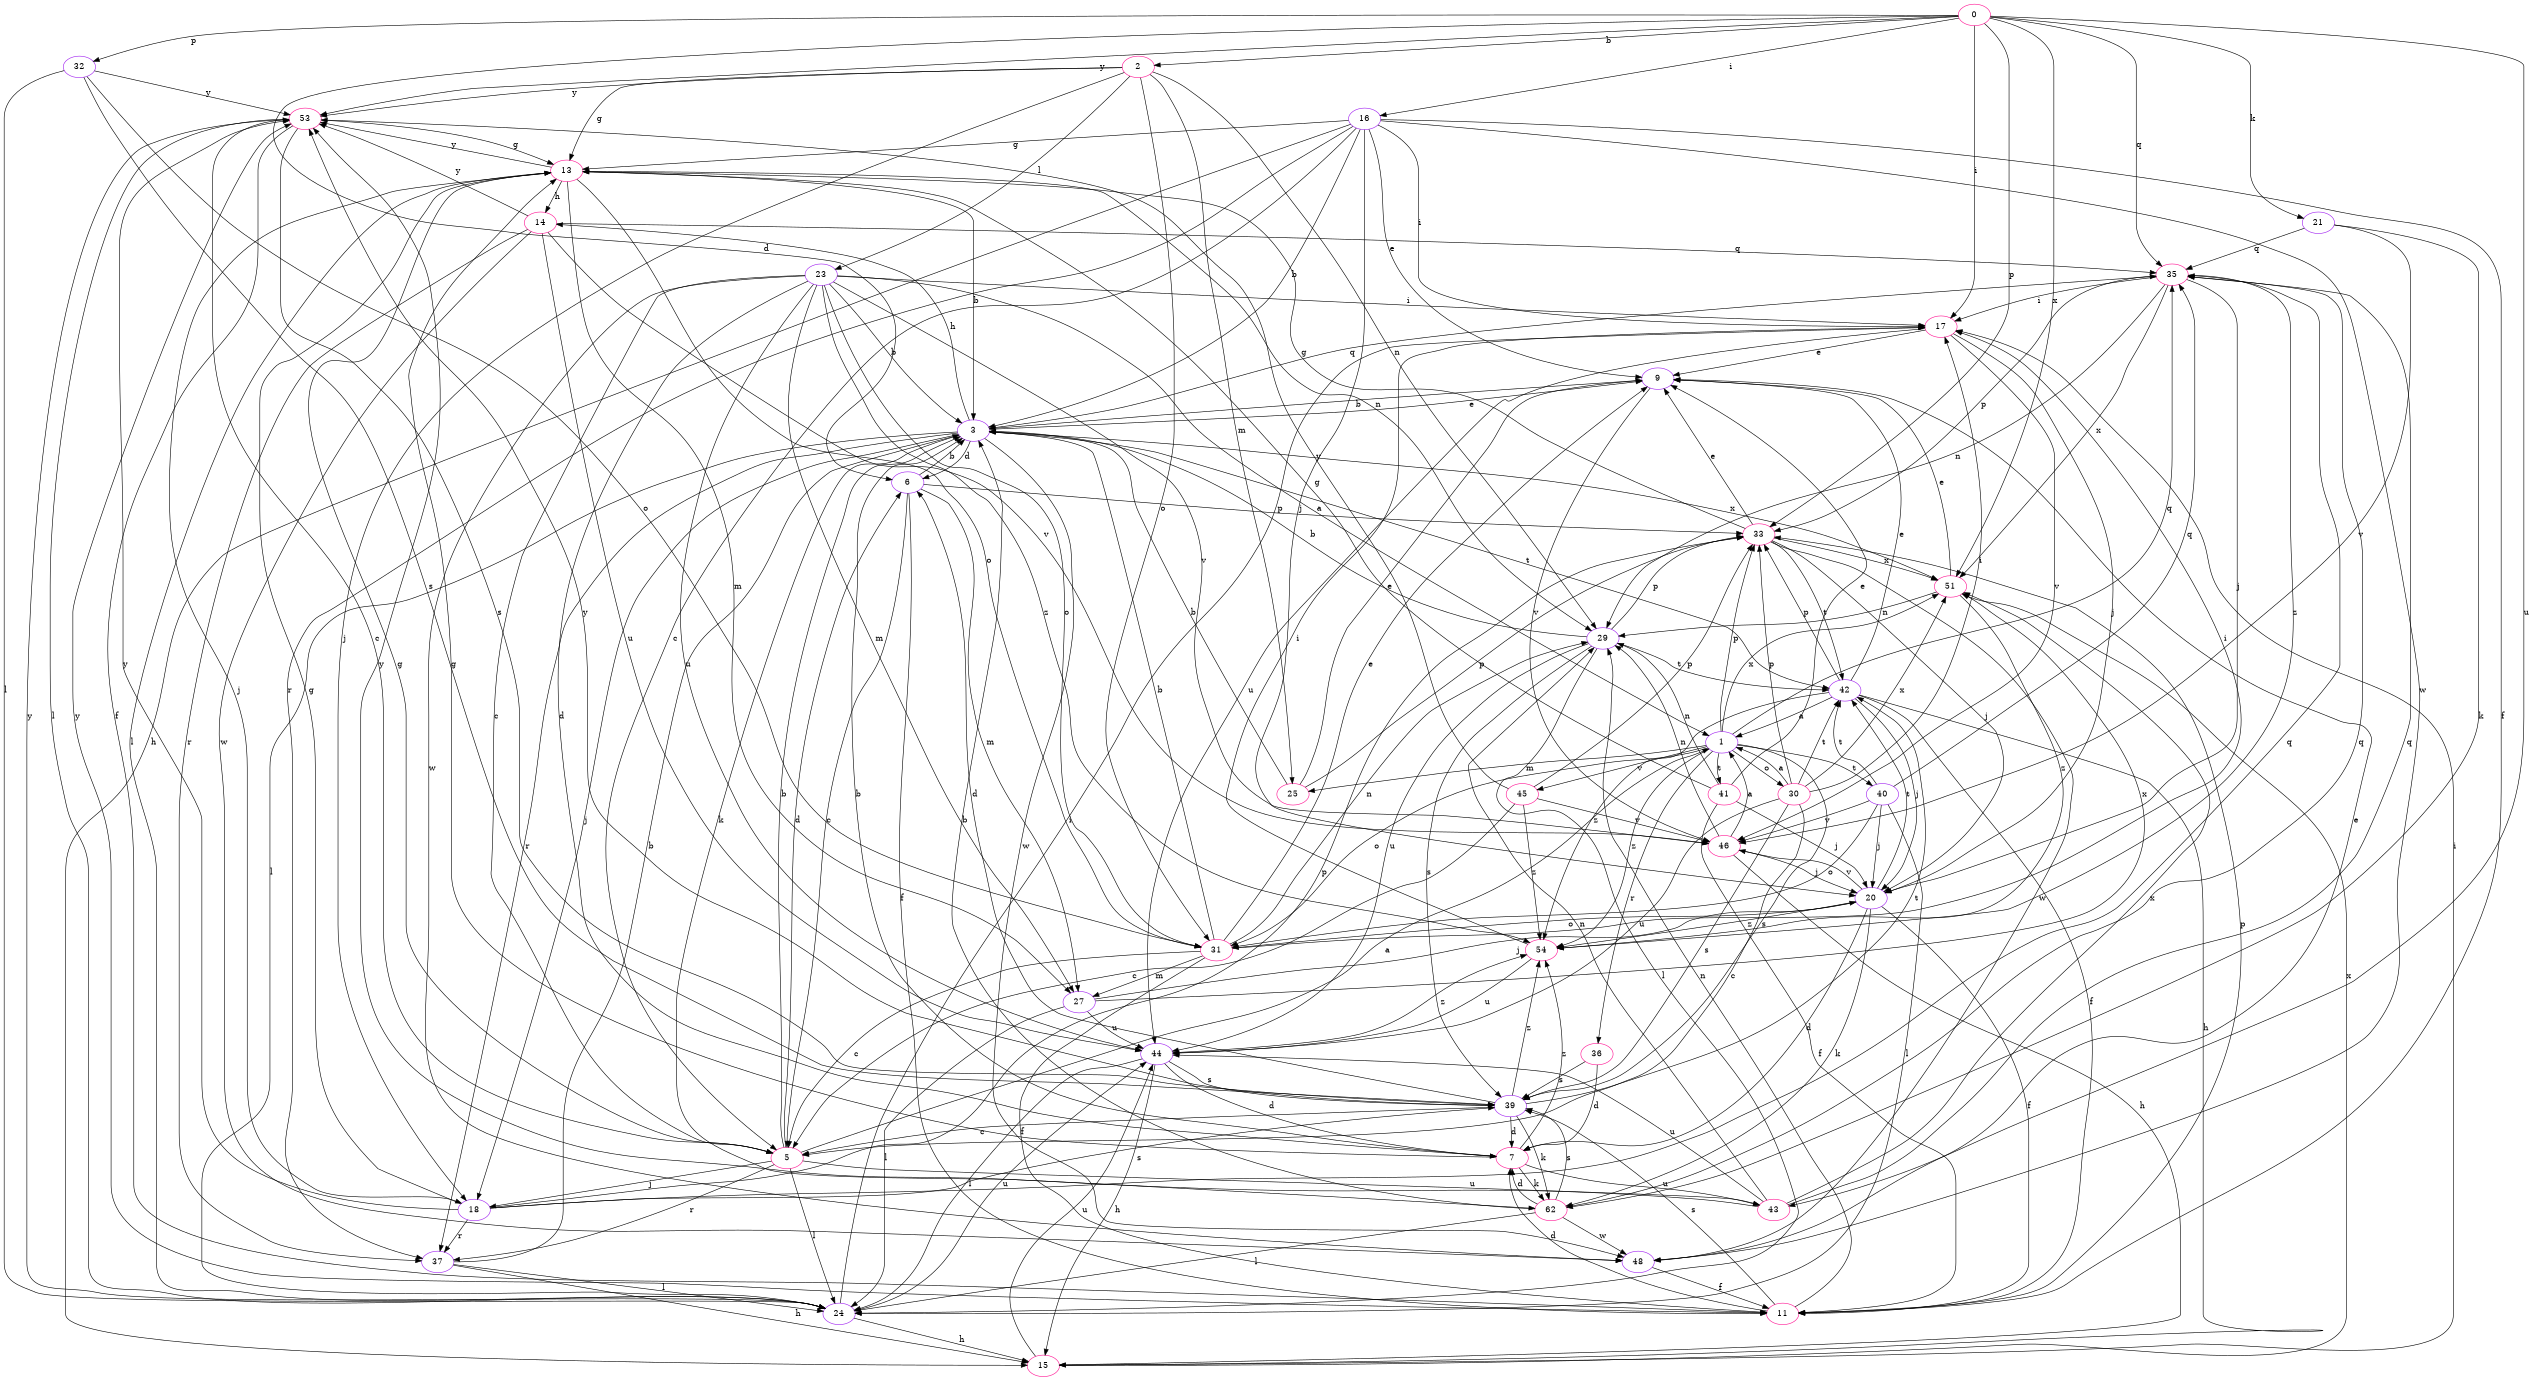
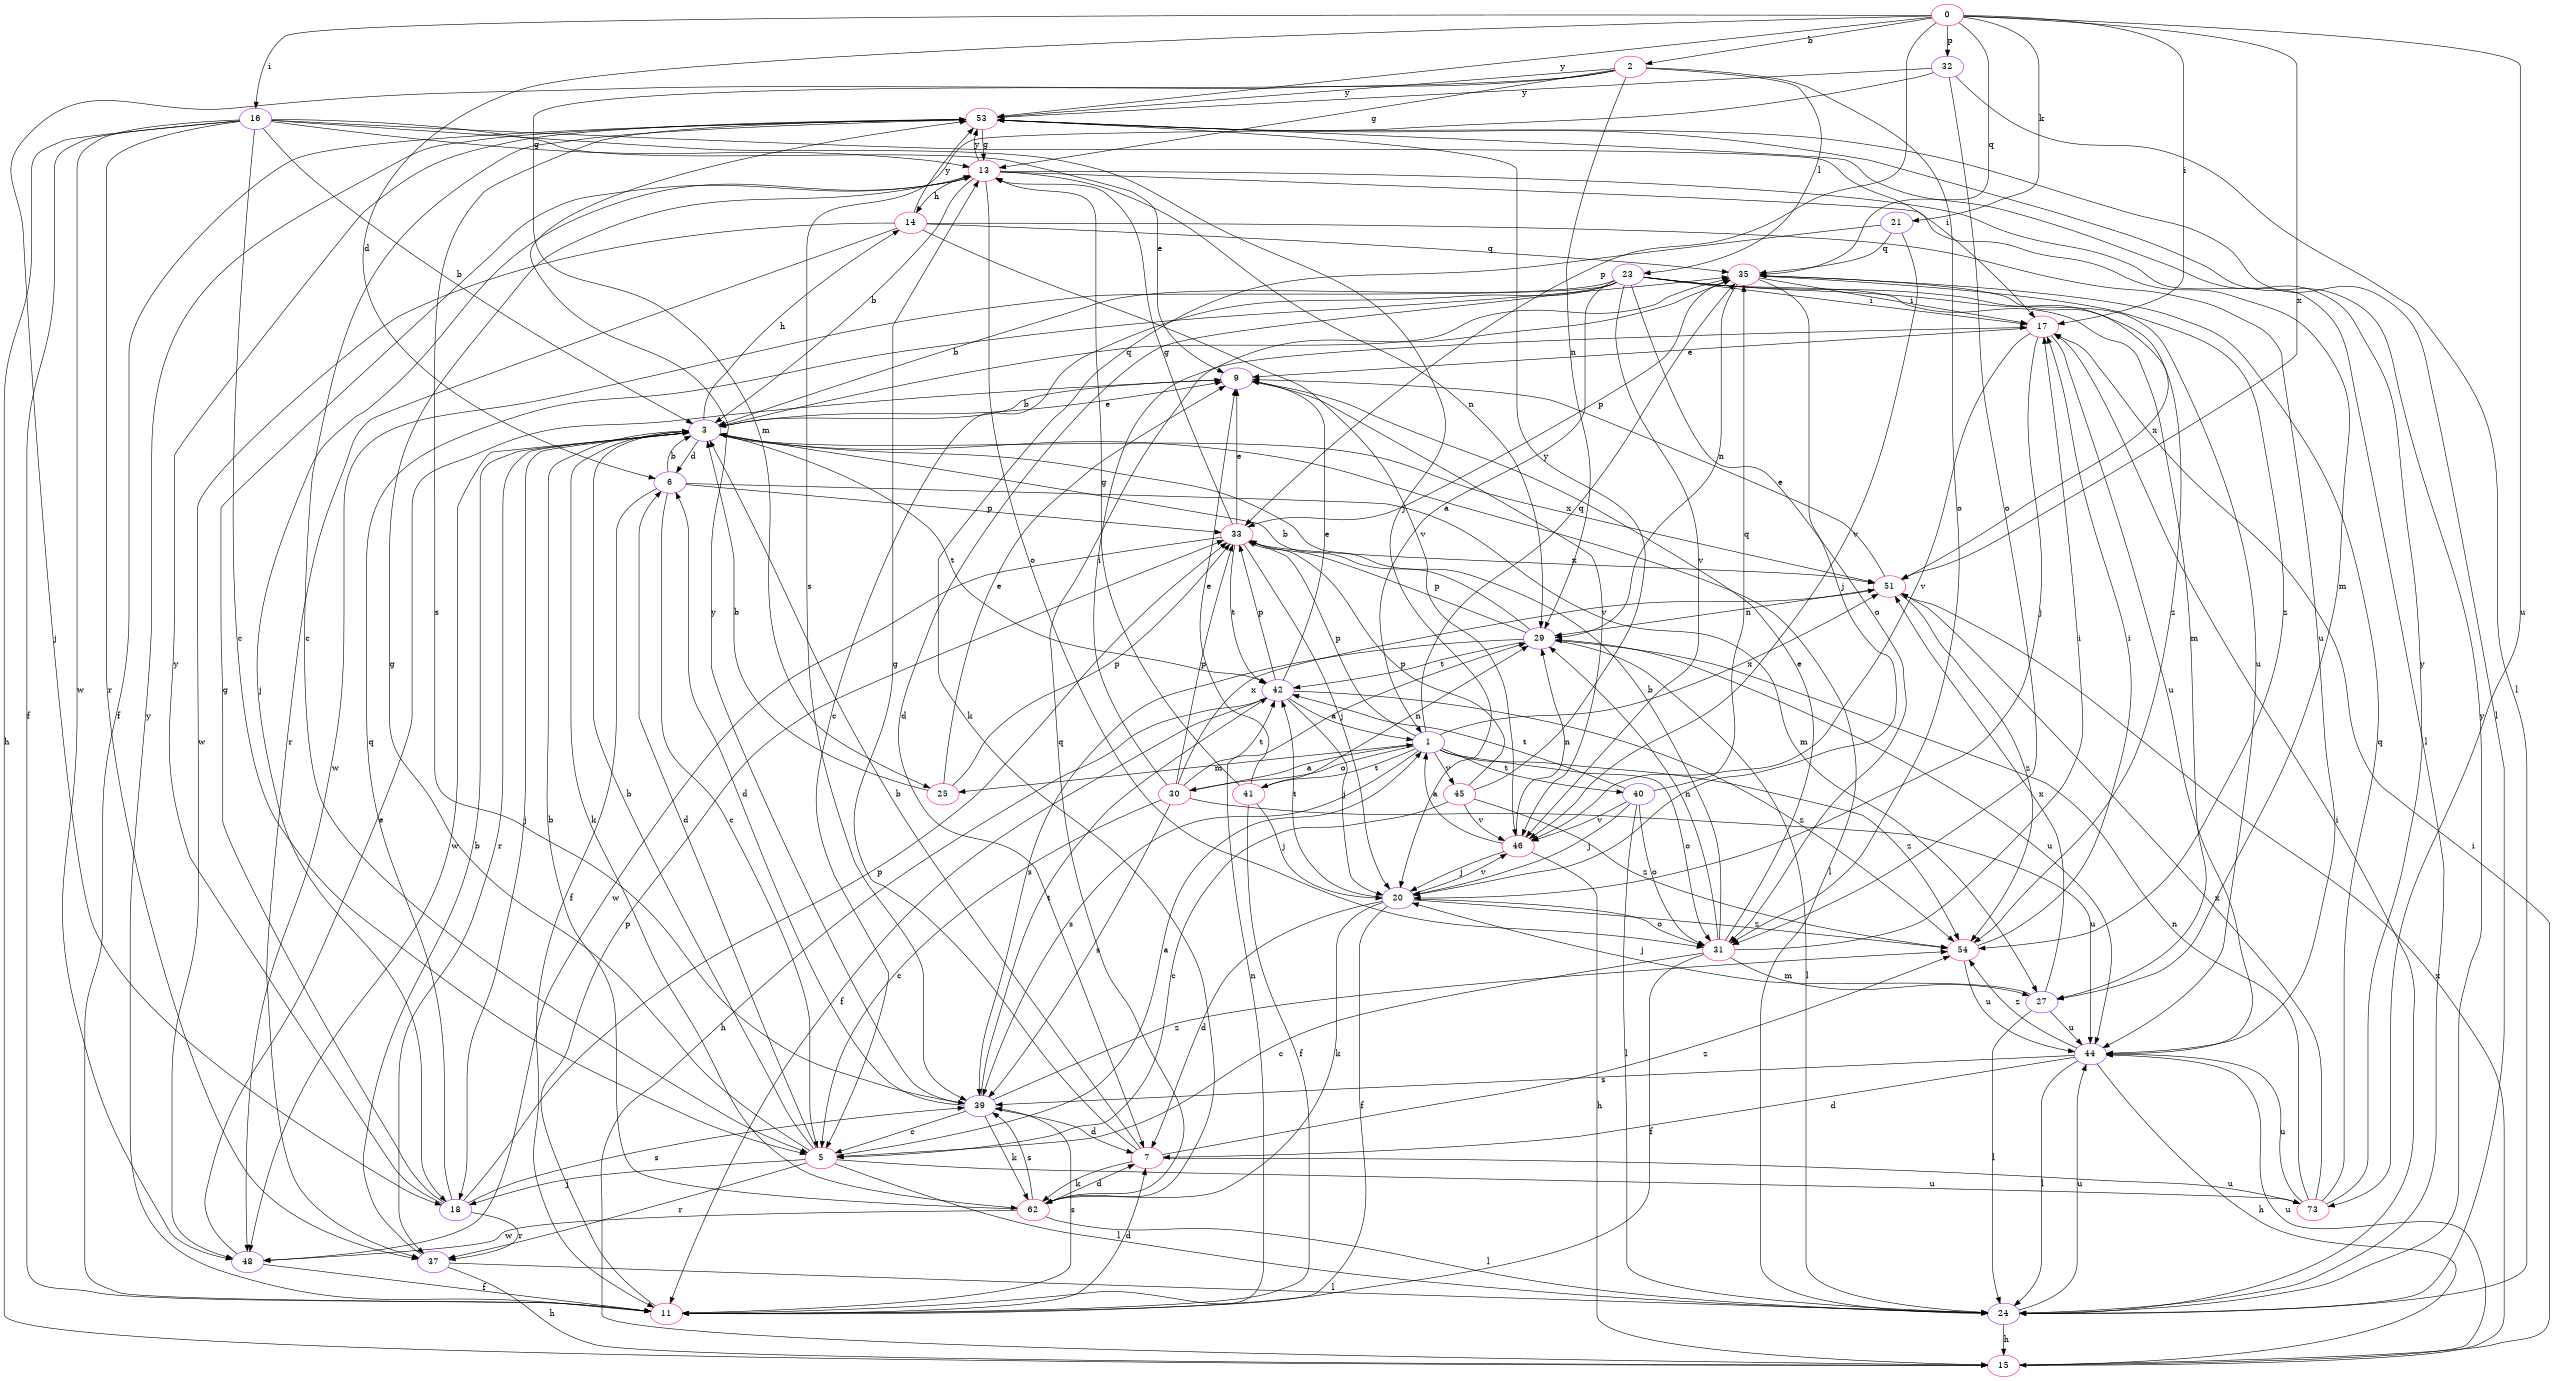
node "36": removed
node "43": label "43" -> "73"
